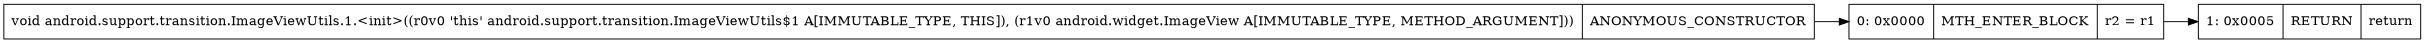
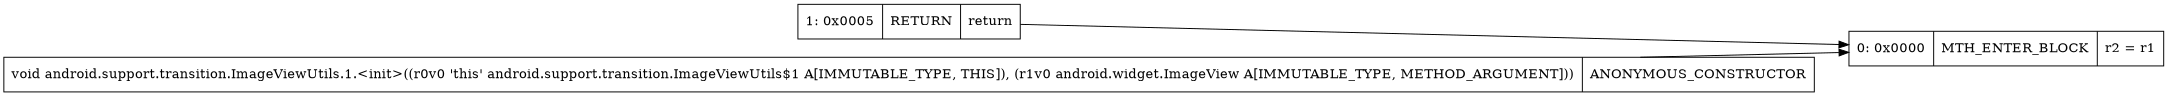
edge "0: 0x0000" -> "1: 0x0005": reversed
